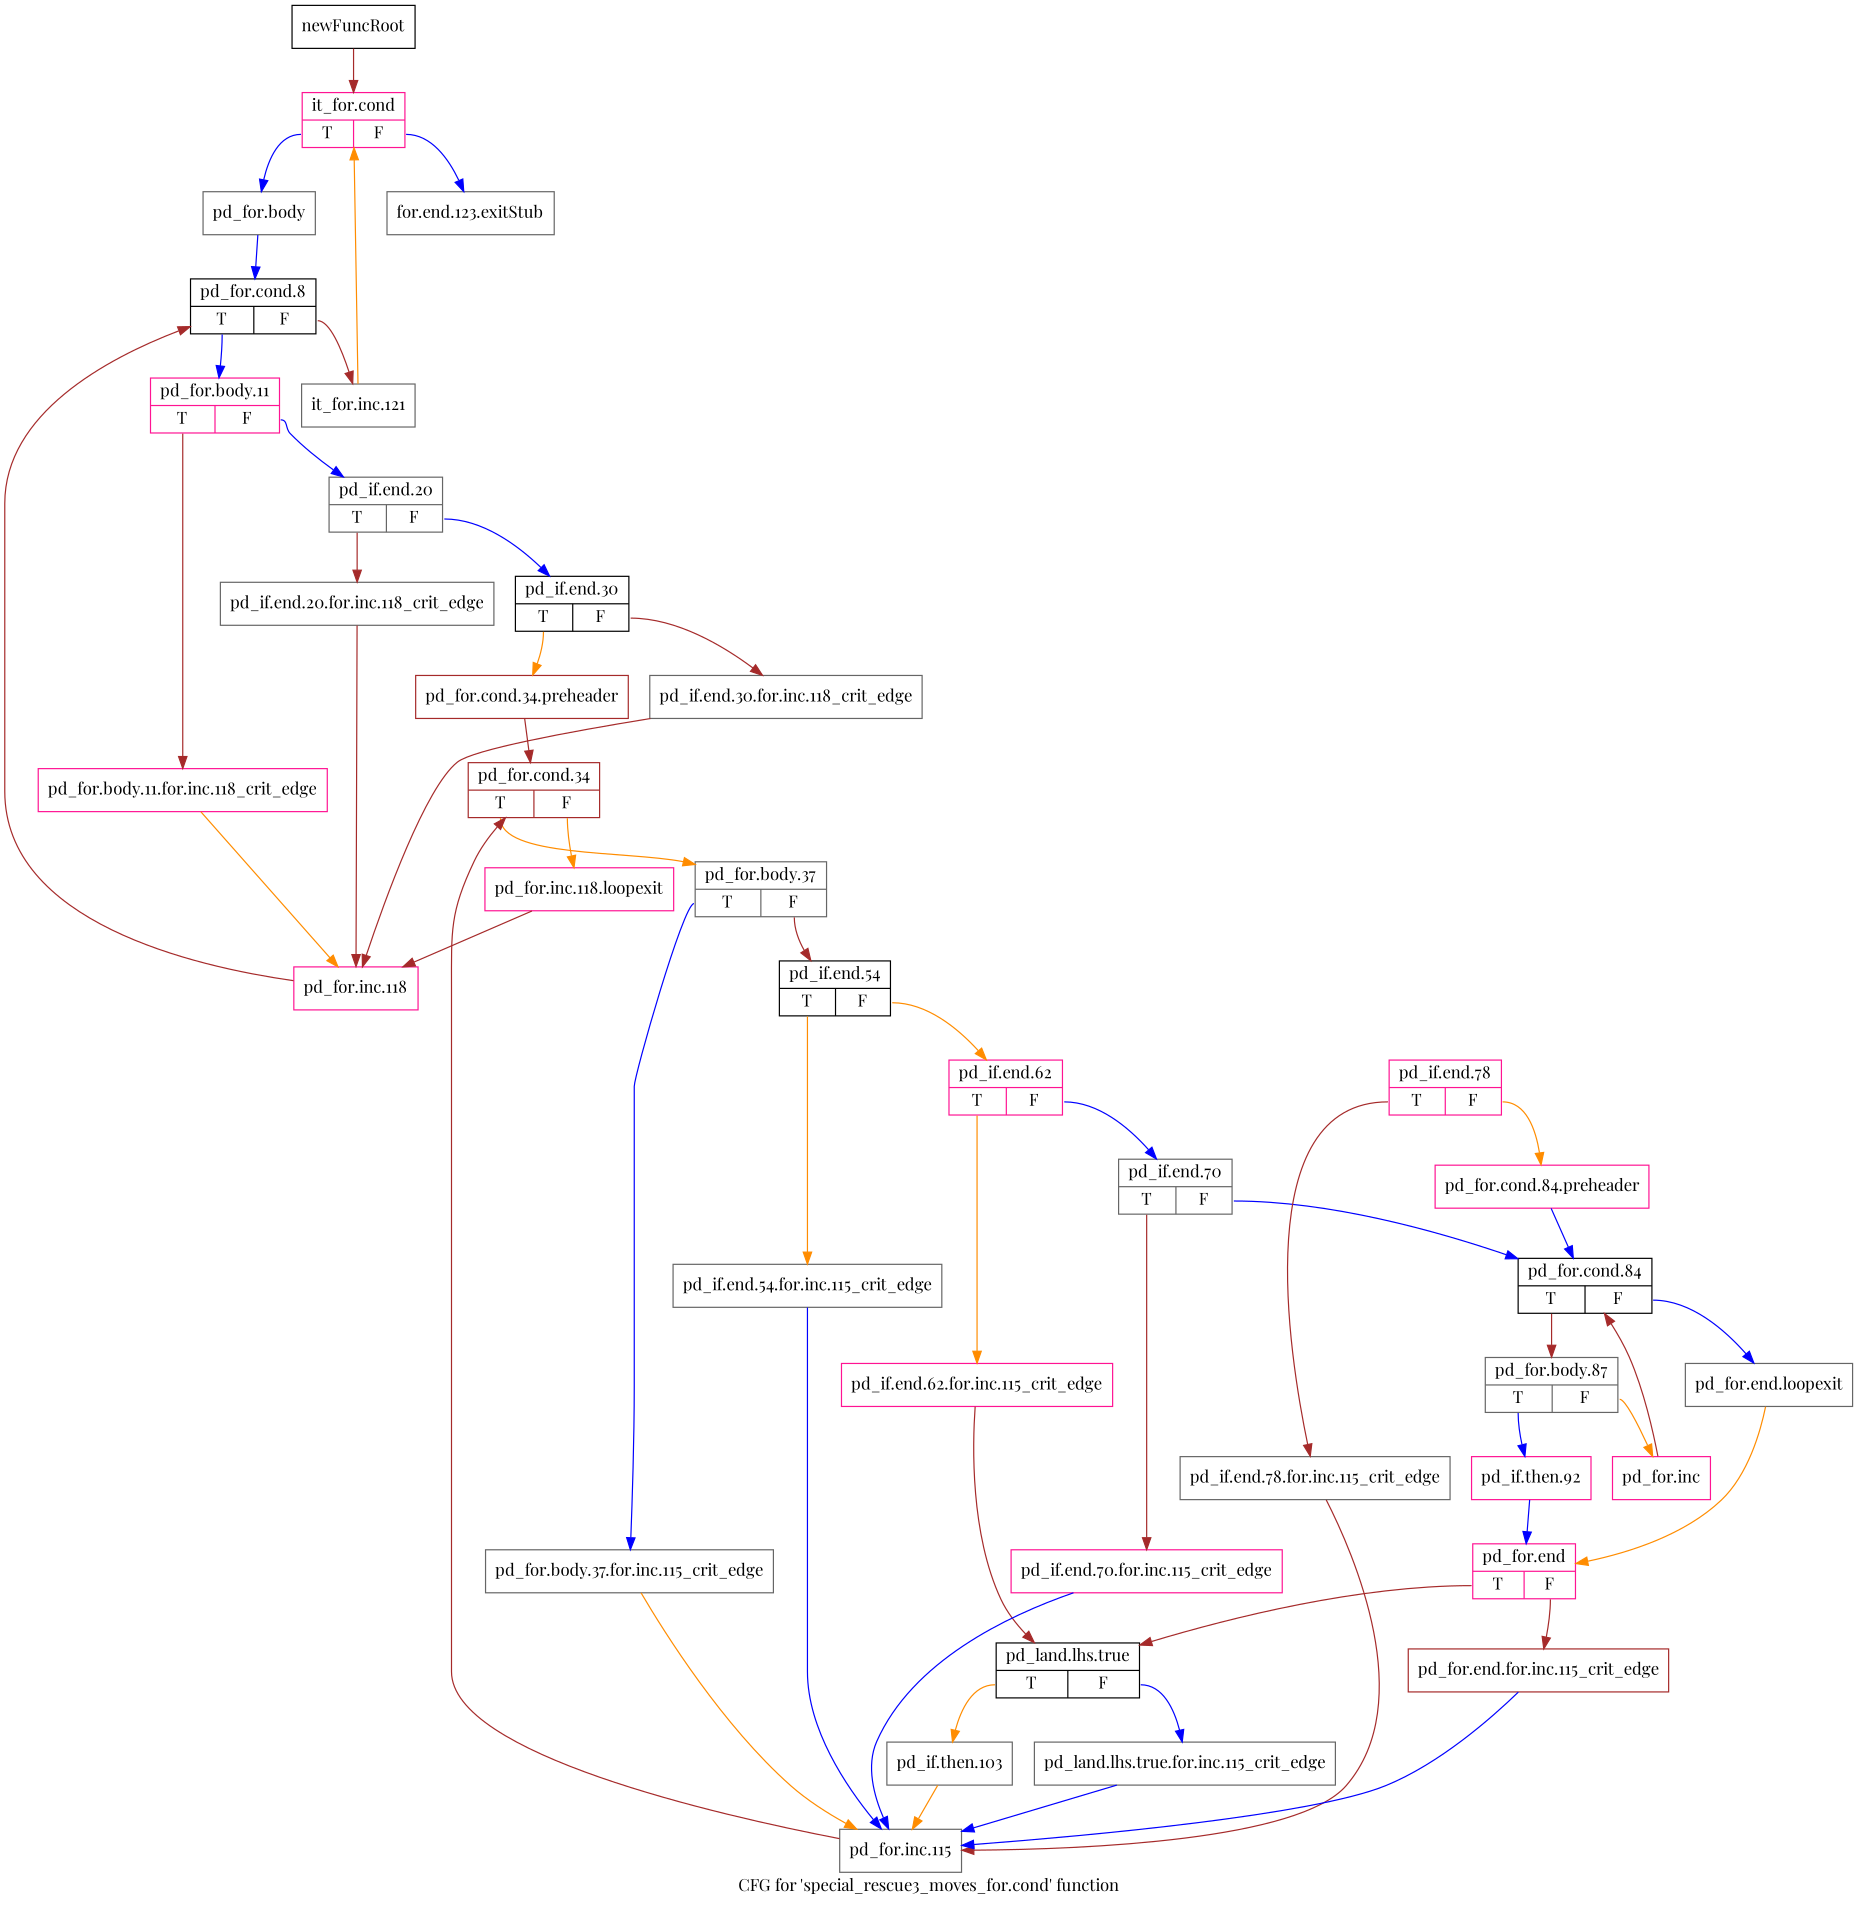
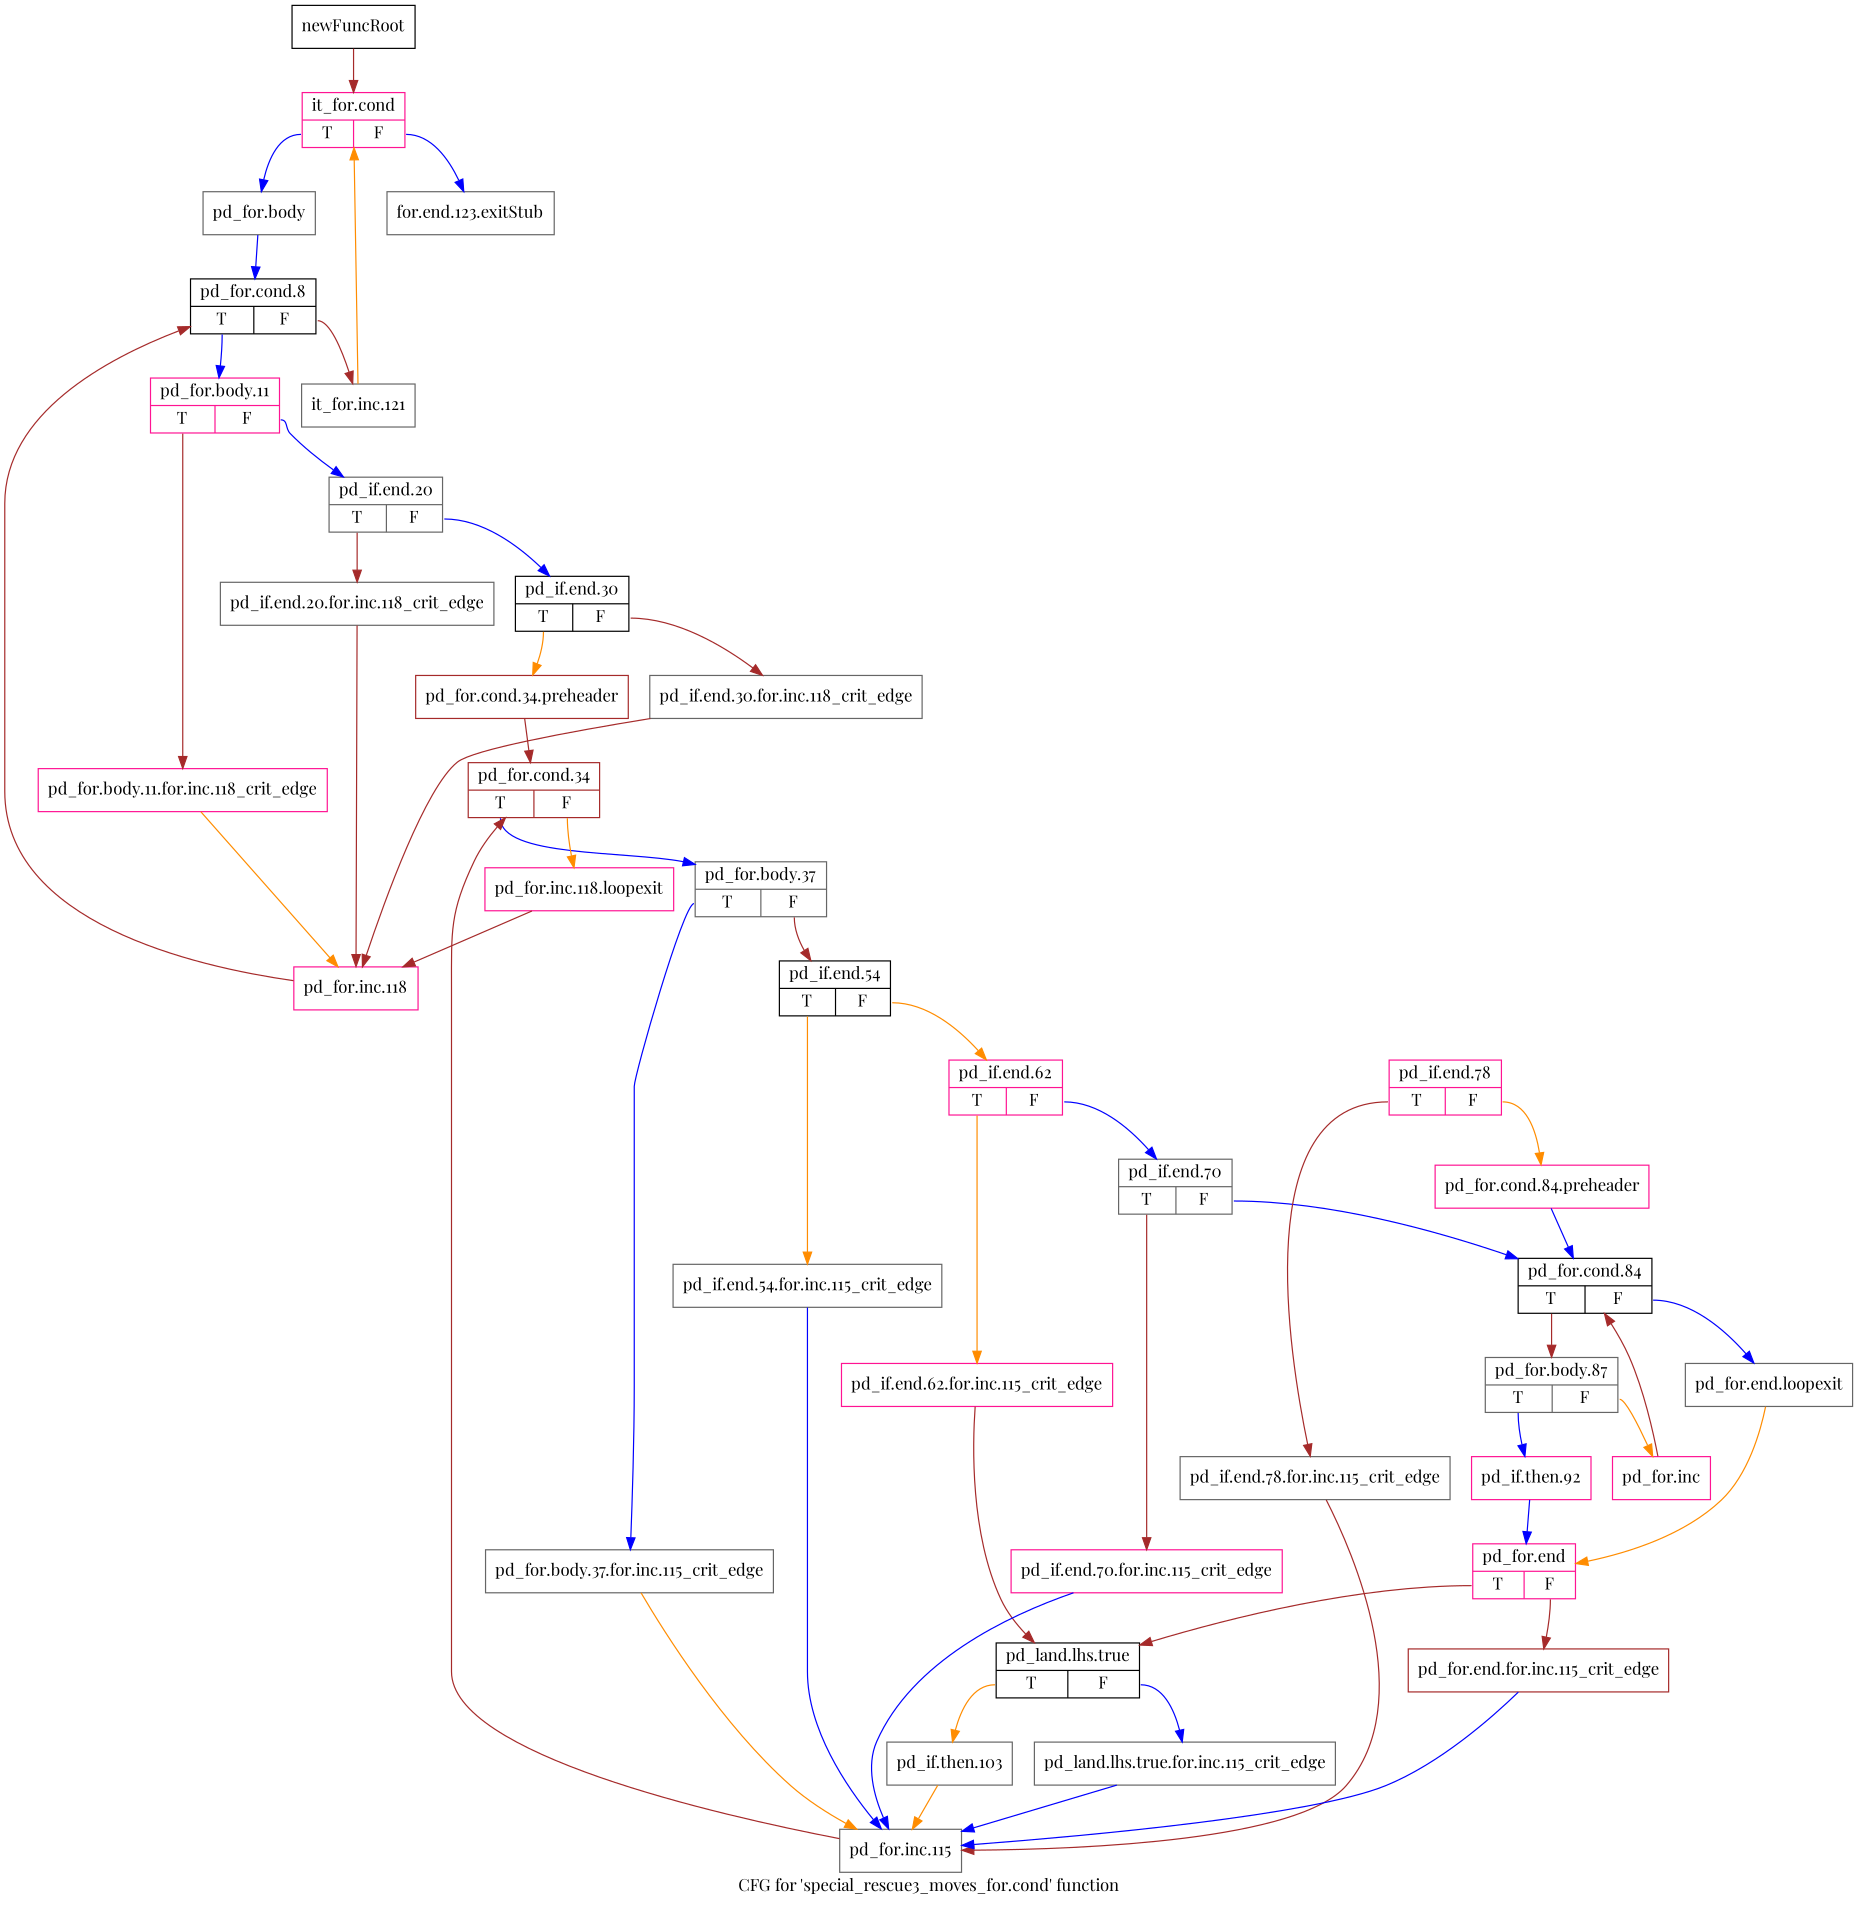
edge "pd_for.cond.34" -> "pd_for.body.37": color darkorange -> blue
